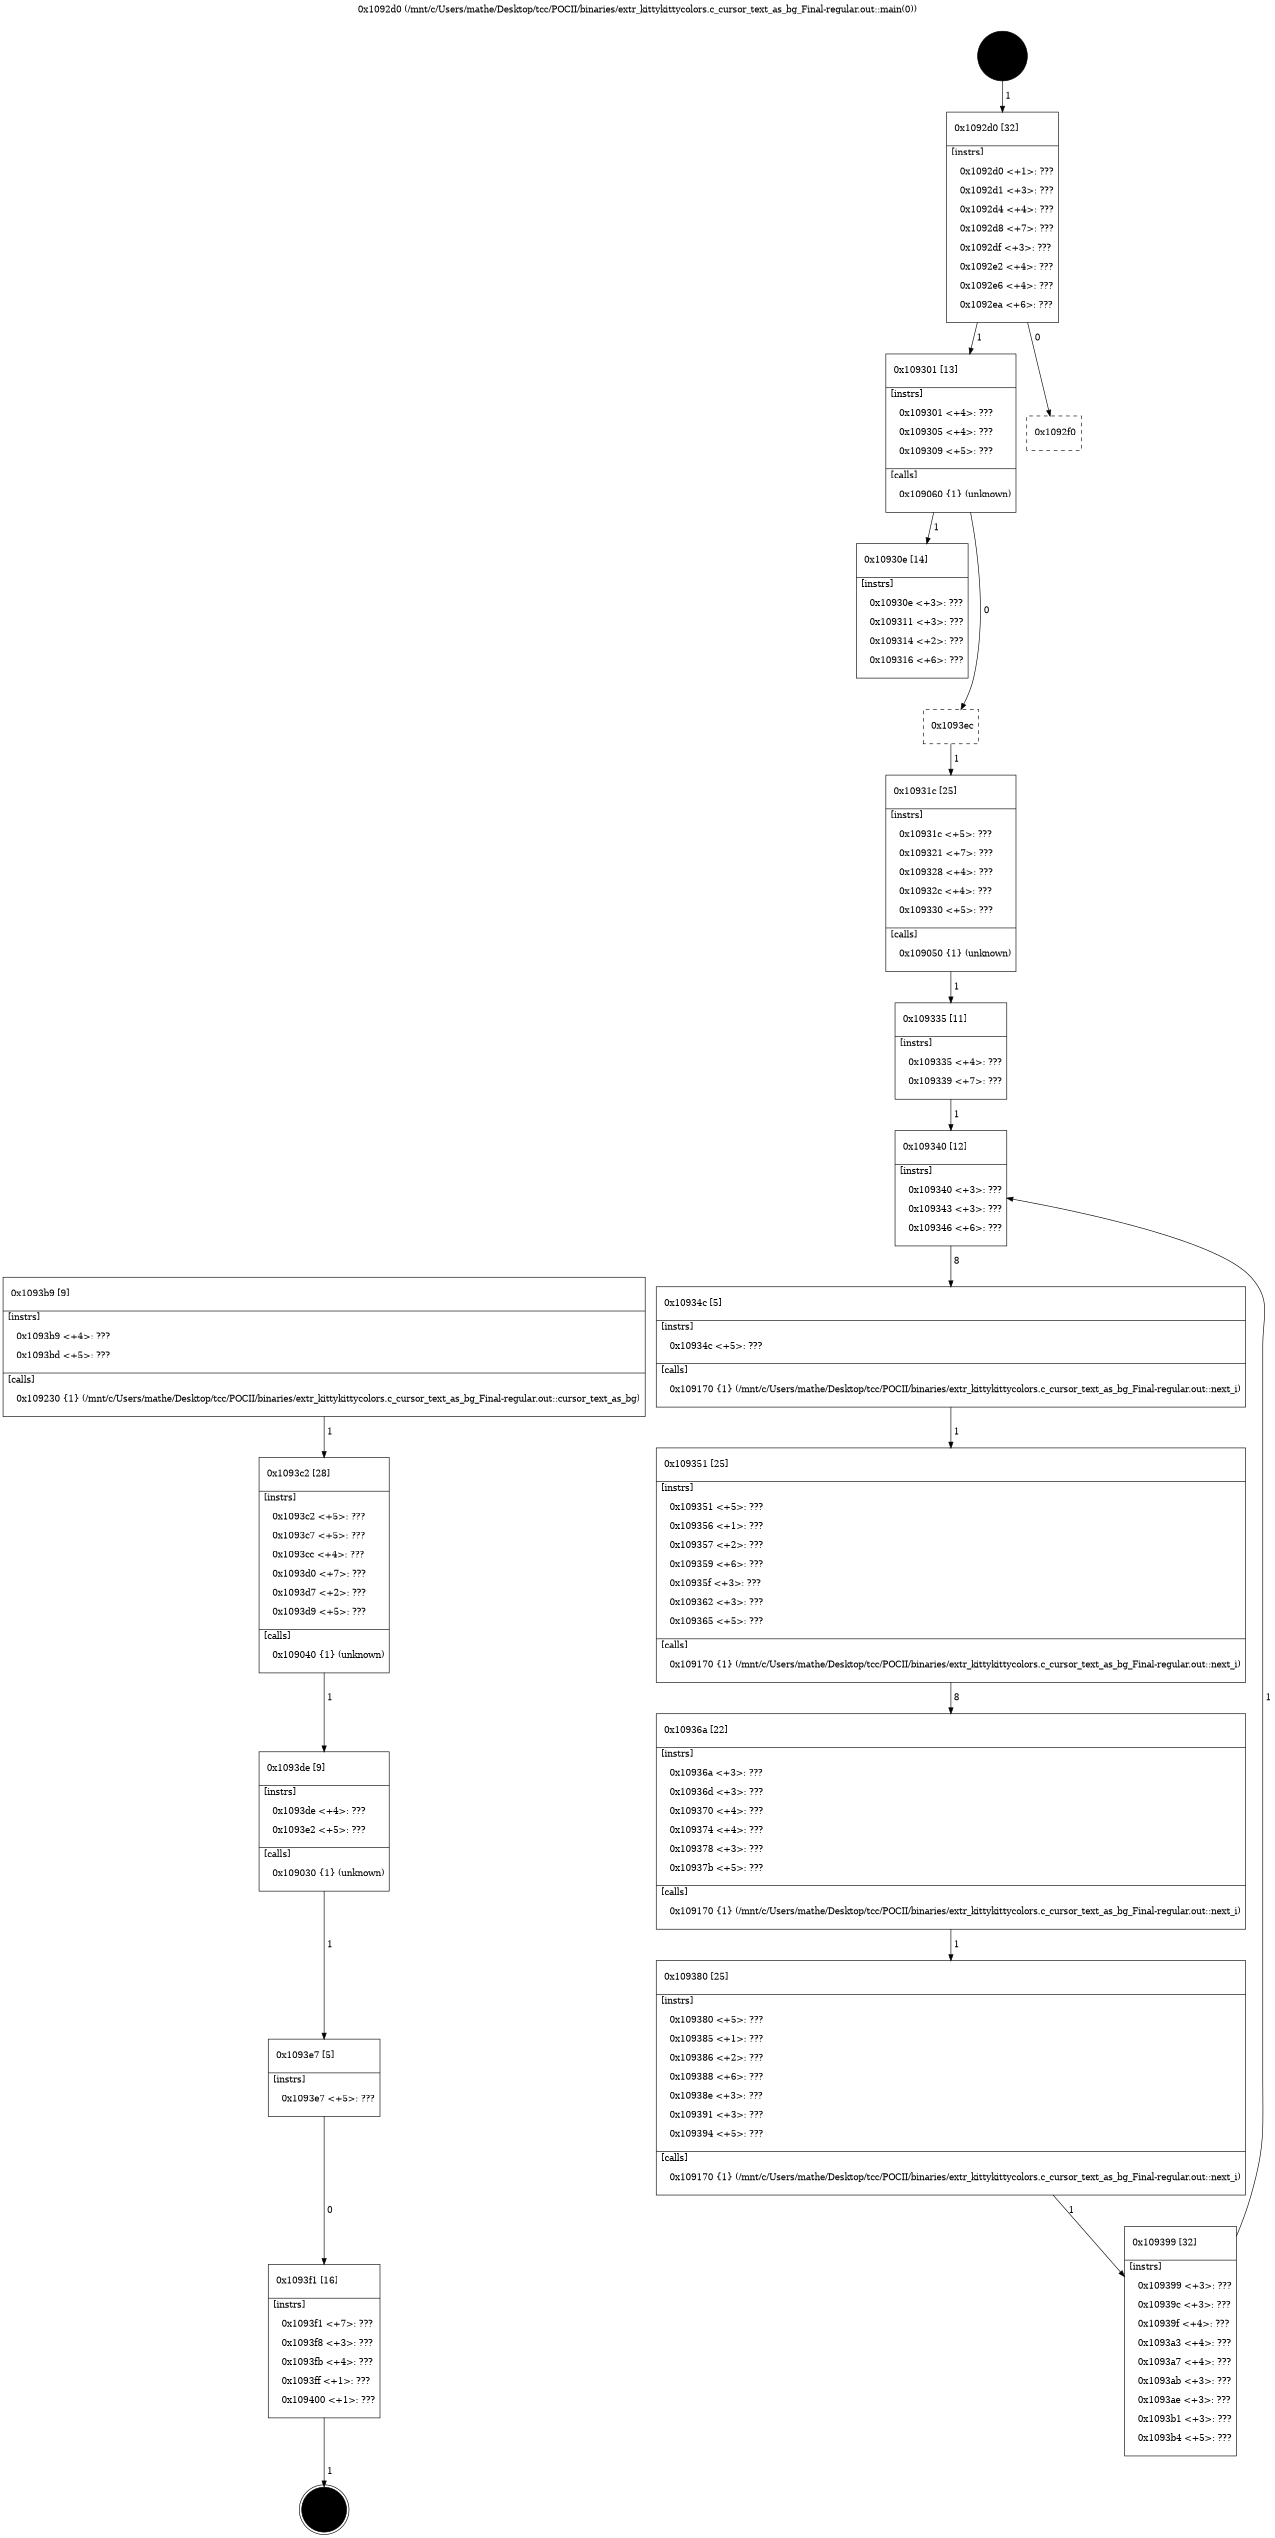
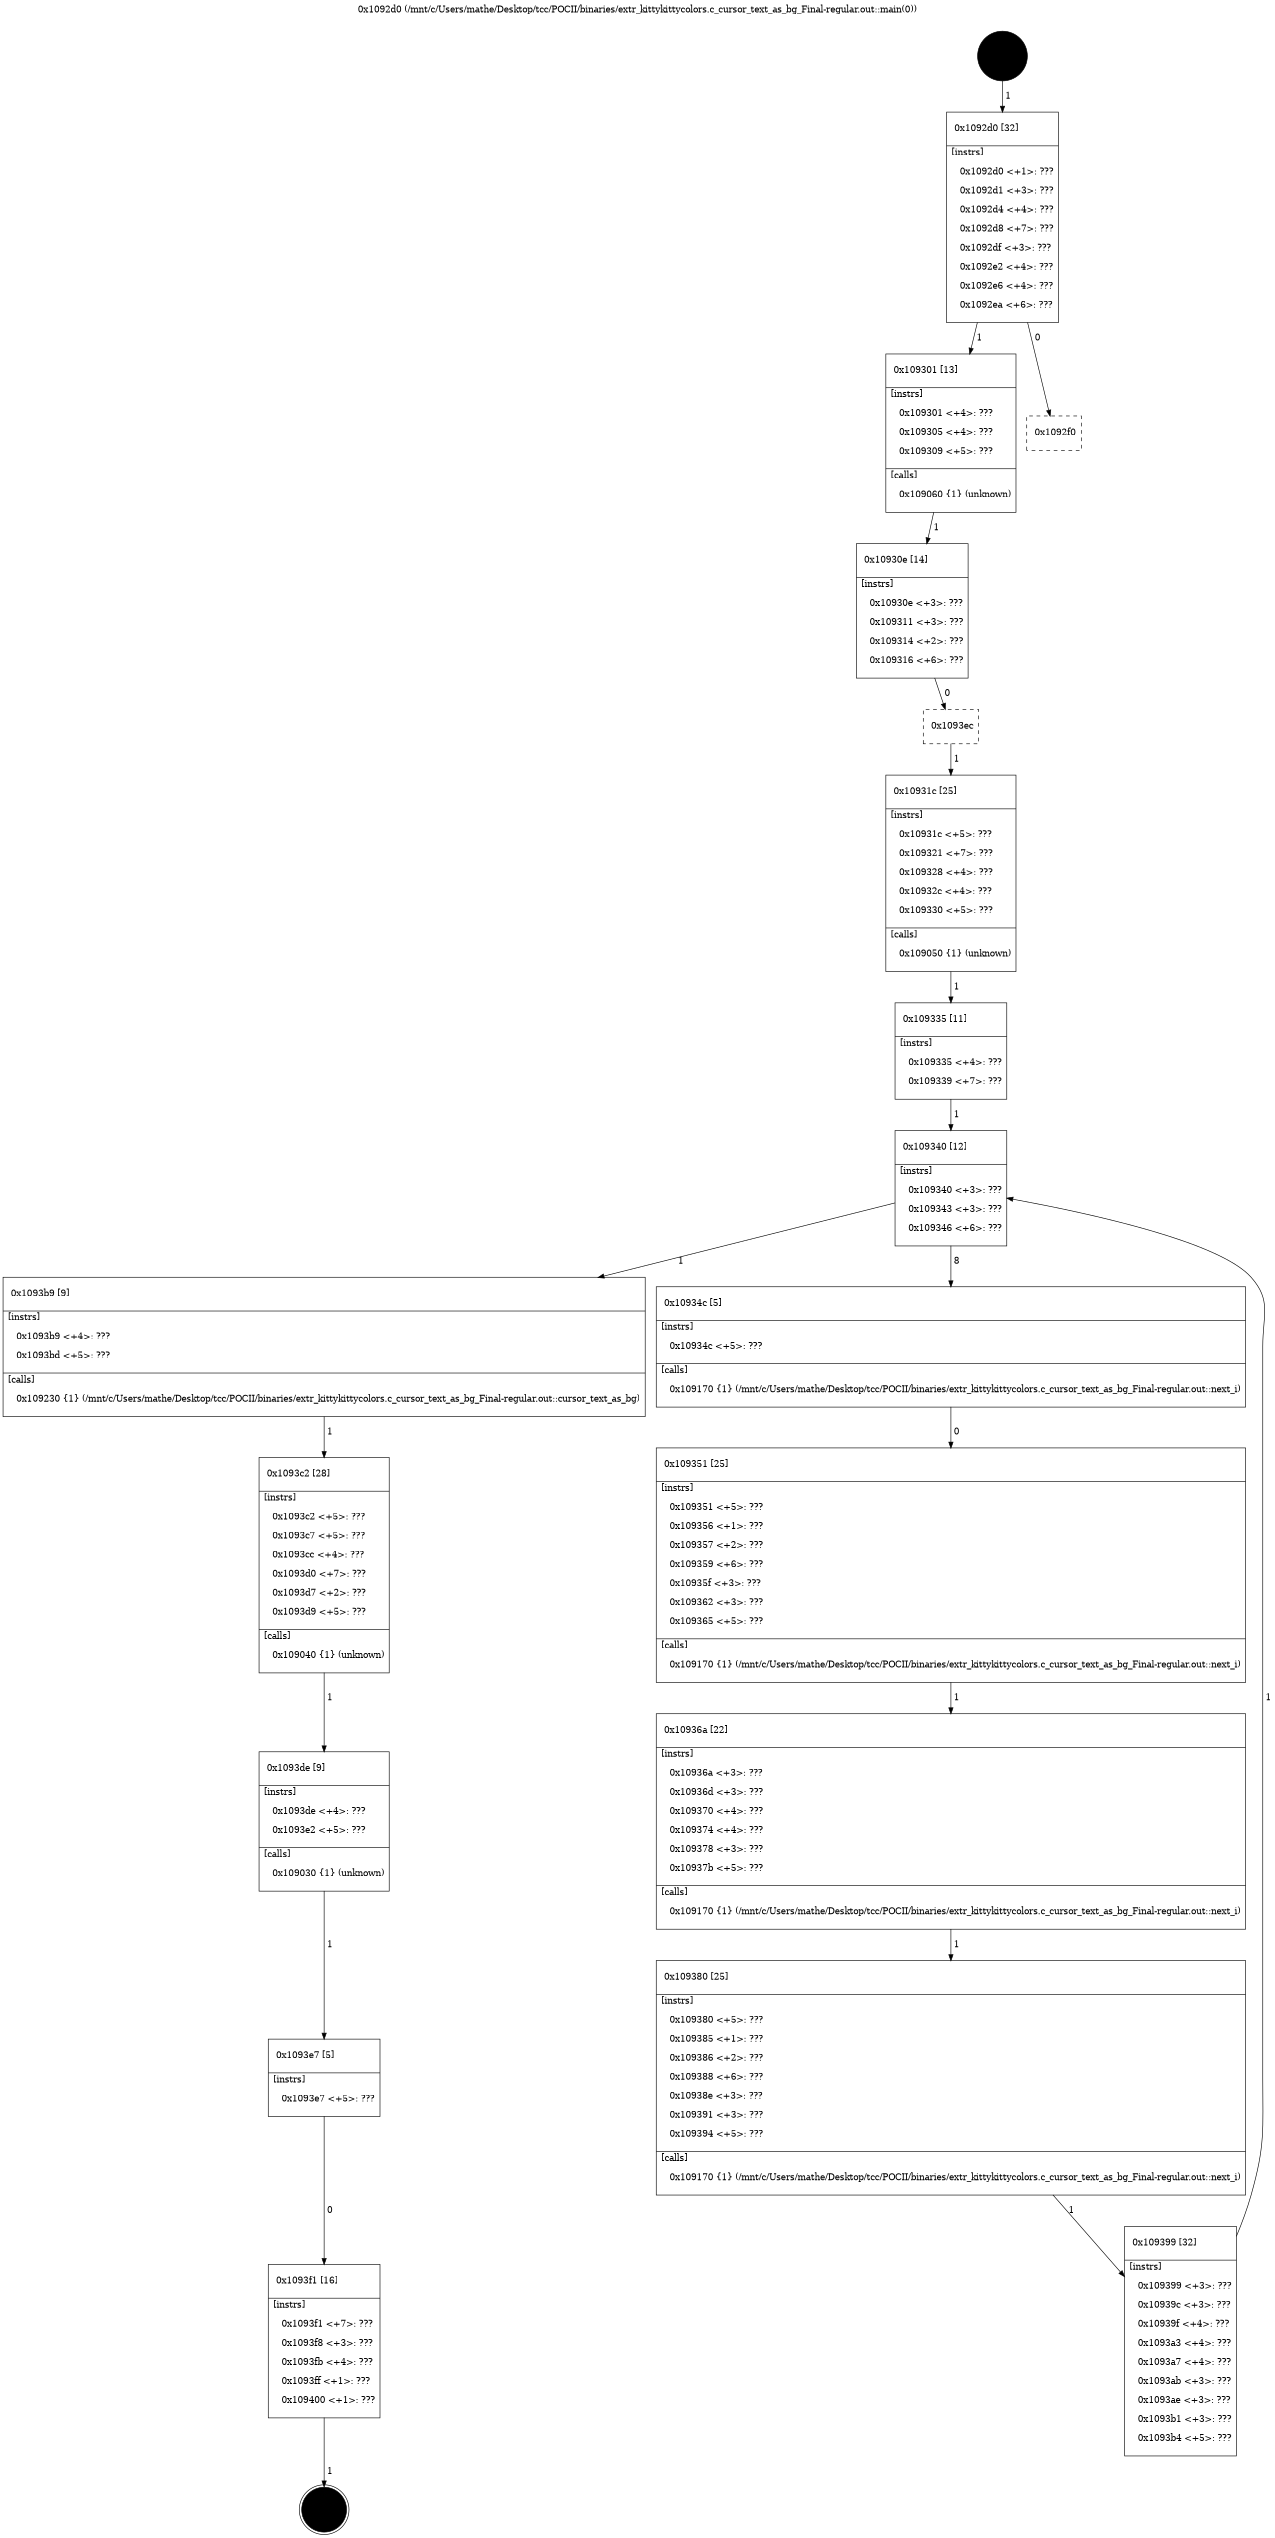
edge "0x109301 [13]" -> "0x1093ec": now "0x10930e [14]" -> "0x1093ec"
edge "0x109340 [12]" -> "0x1093b9 [9]": added, label "1"
edge "0x10934c [5]" -> "0x109351 [25]": label " 1" -> " 0"
edge "0x109351 [25]" -> "0x10936a [22]": label " 8" -> " 1"
